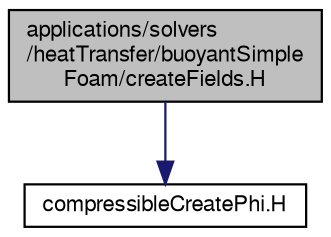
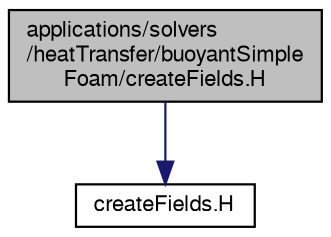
node "compressibleCreatePhi.H": label "compressibleCreatePhi.H" -> "createFields.H"
